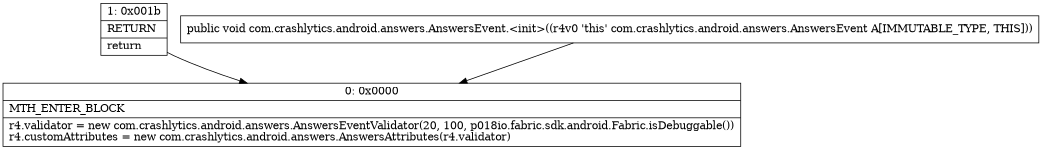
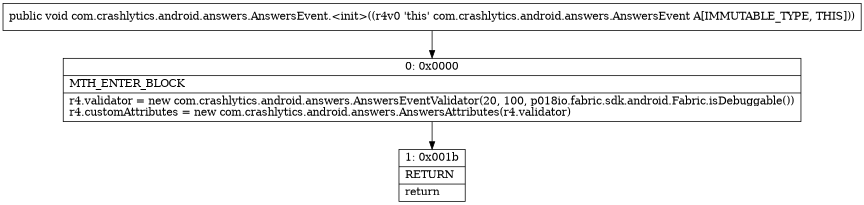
edge "1: 0x001b" -> "0: 0x0000": reversed
